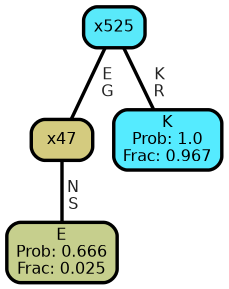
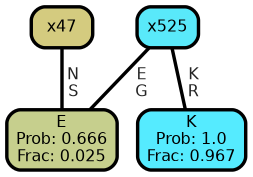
edge "x525" -- "x47": now "x525" -- "E Prob: 0.666 Frac: 0.025"
